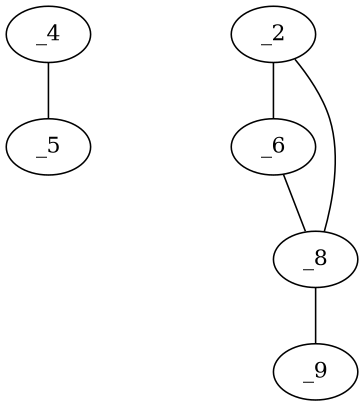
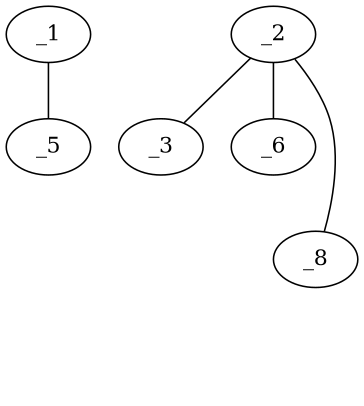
node "_4": label "_4" -> "_1"
node "_3": added
edge "_6" -- "_8": removed
node "_9": removed
